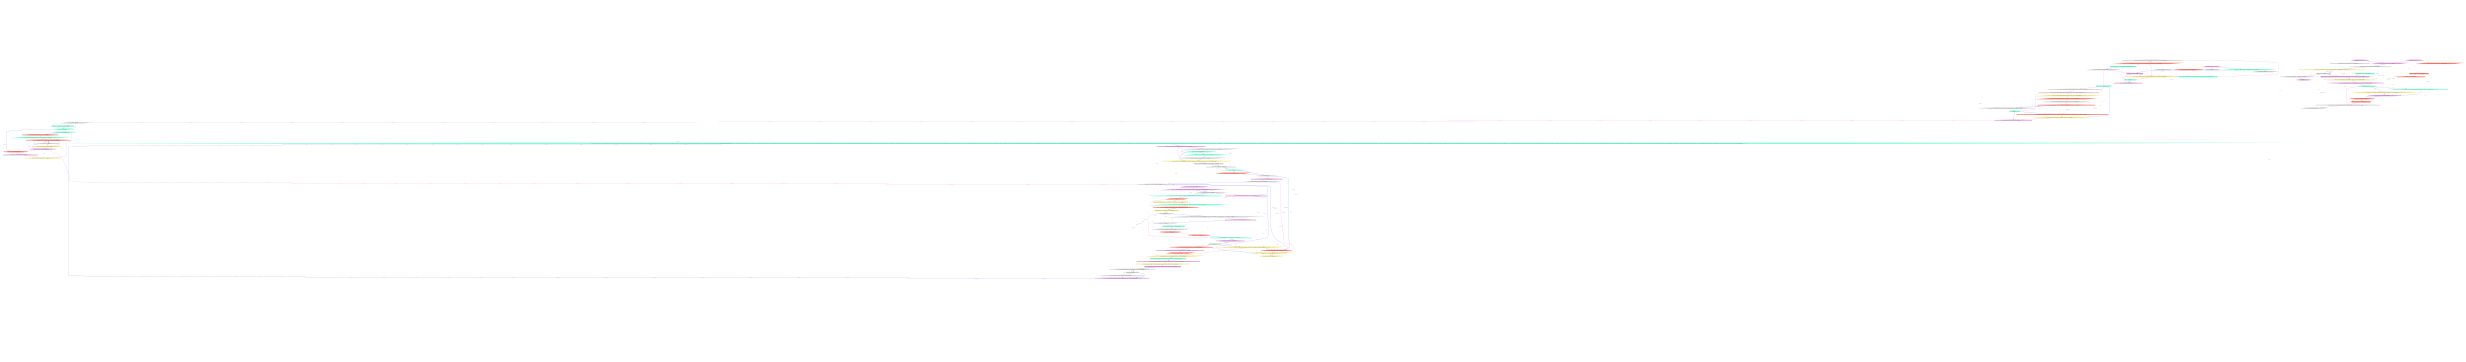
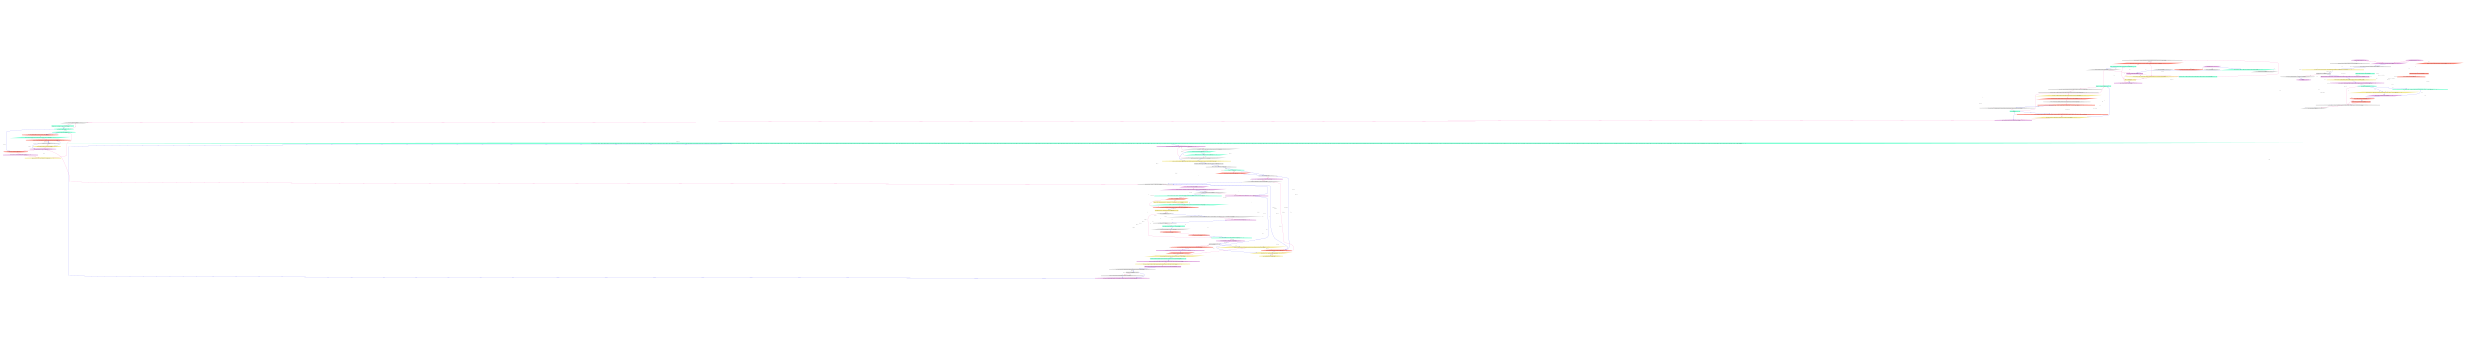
node "folder == null@@@11@@@['0', '0', '1']": fillcolor aquamarine -> khaki
